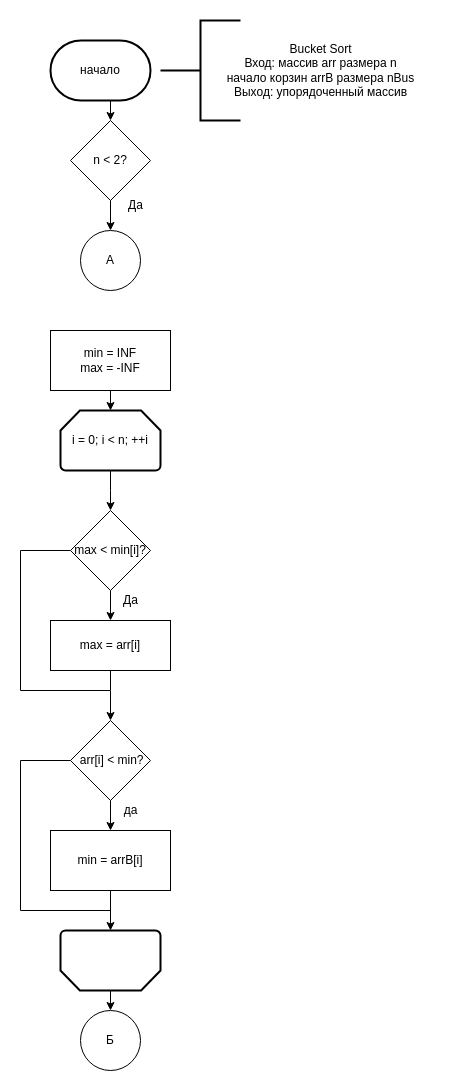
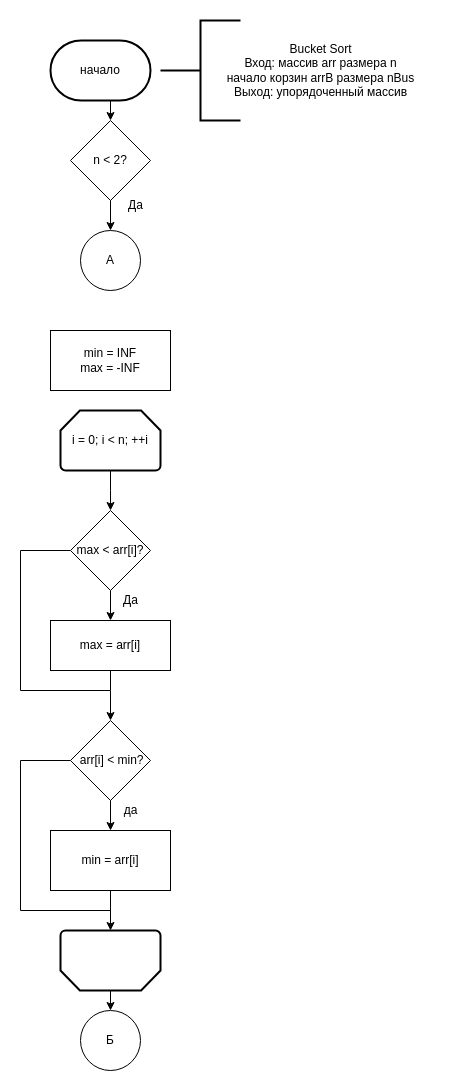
edge "min = INF max = -INF" -> "i = 0; i < n; ++i": removed
node "max < min[i]?": label "max < min[i]?" -> "max < arr[i]?"
node "min = arrB[i]": label "min = arrB[i]" -> "min = arr[i]"
